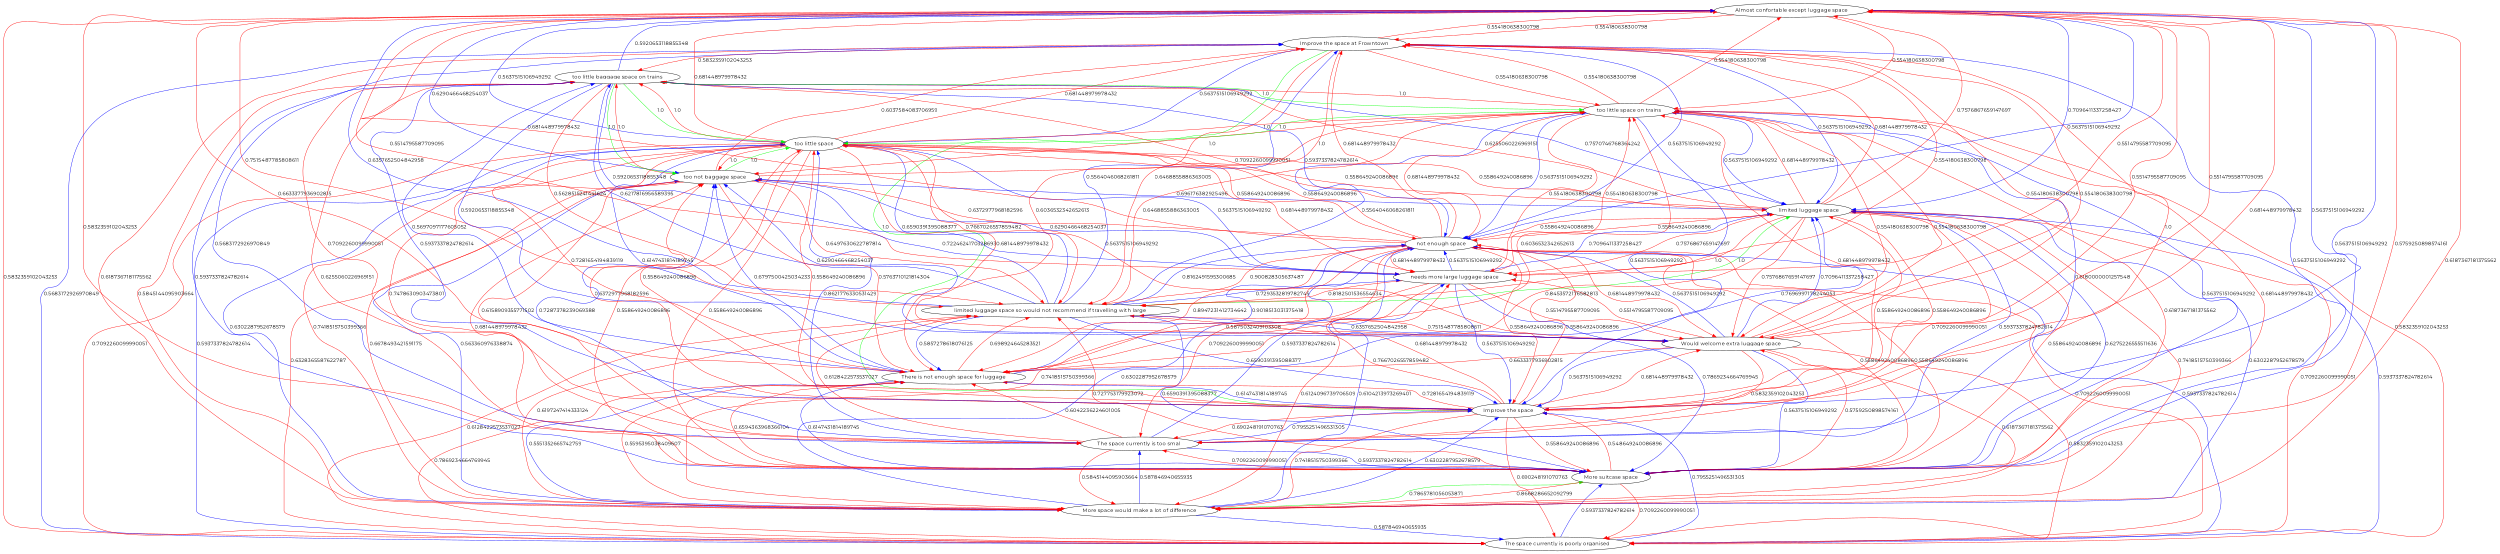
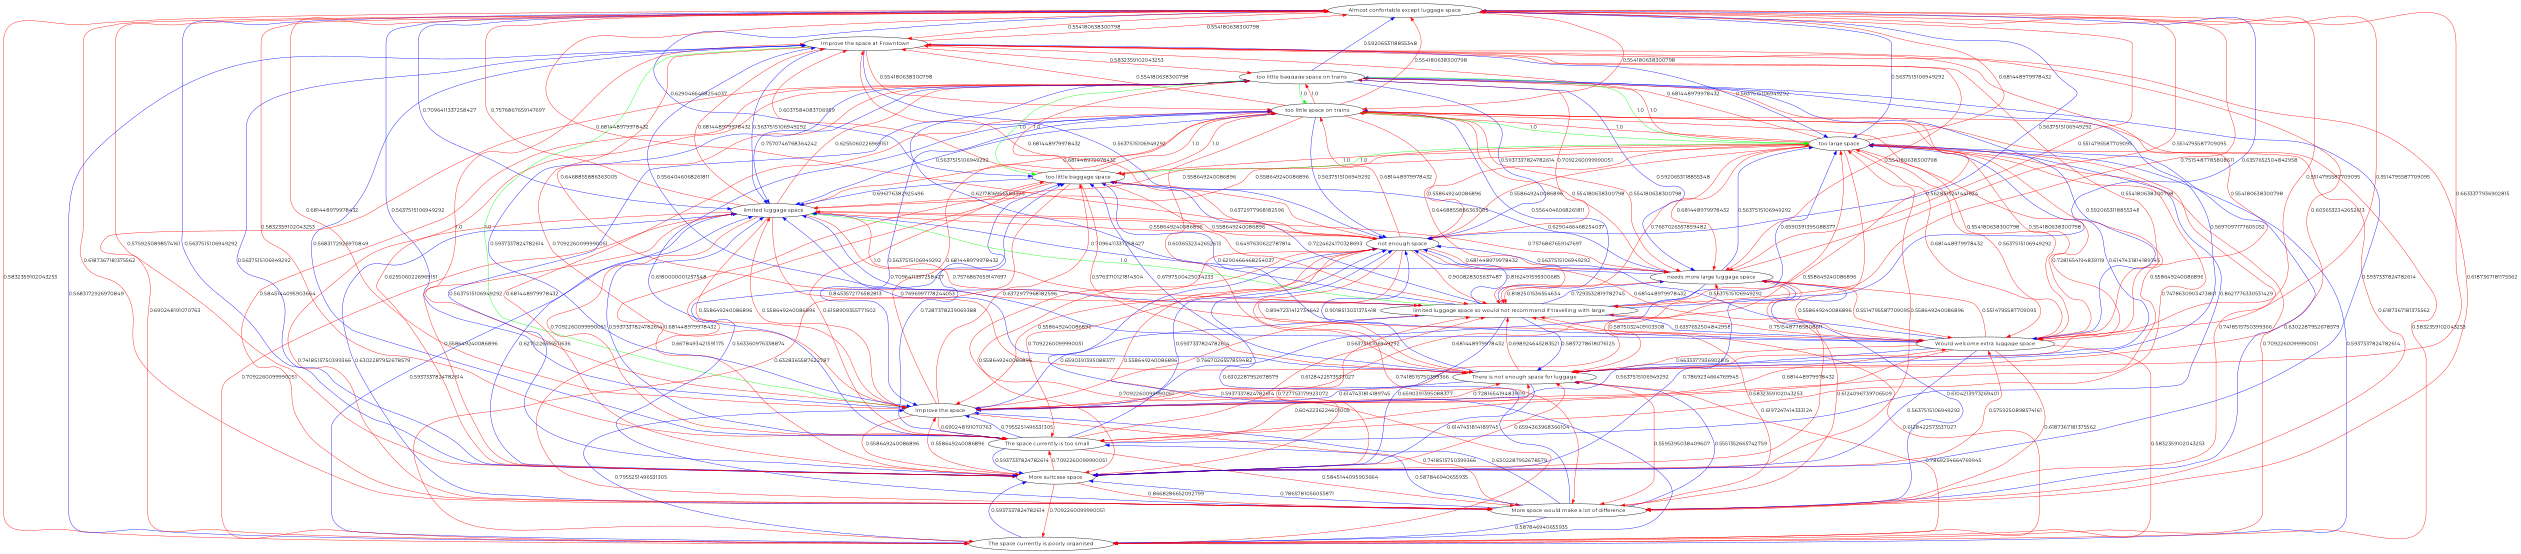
node "too little space": label "too little space" -> "too large space"
node "too not baggage space": label "too not baggage space" -> "too little baggage space"
edge "Improve the space" -> "not enough space": removed, label "0.558649240086896"
edge "There is not enough space for luggage" -> "too little space on trains": reversed
edge "More suitcase space" -> "Improve the space": label "0.548649240086896" -> "0.558649240086896"
edge "Improve the space" -> "The space currently is poorly organised": now "too little baggage space on trains" -> "The space currently is poorly organised"
edge "More space would make a lot of difference" -> "More suitcase space": color green -> blue
